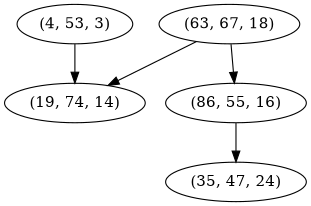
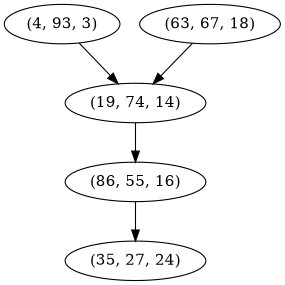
node "(4, 53, 3)": label "(4, 53, 3)" -> "(4, 93, 3)"
edge "(63, 67, 18)" -> "(86, 55, 16)": now "(19, 74, 14)" -> "(86, 55, 16)"
node "(35, 47, 24)": label "(35, 47, 24)" -> "(35, 27, 24)"
